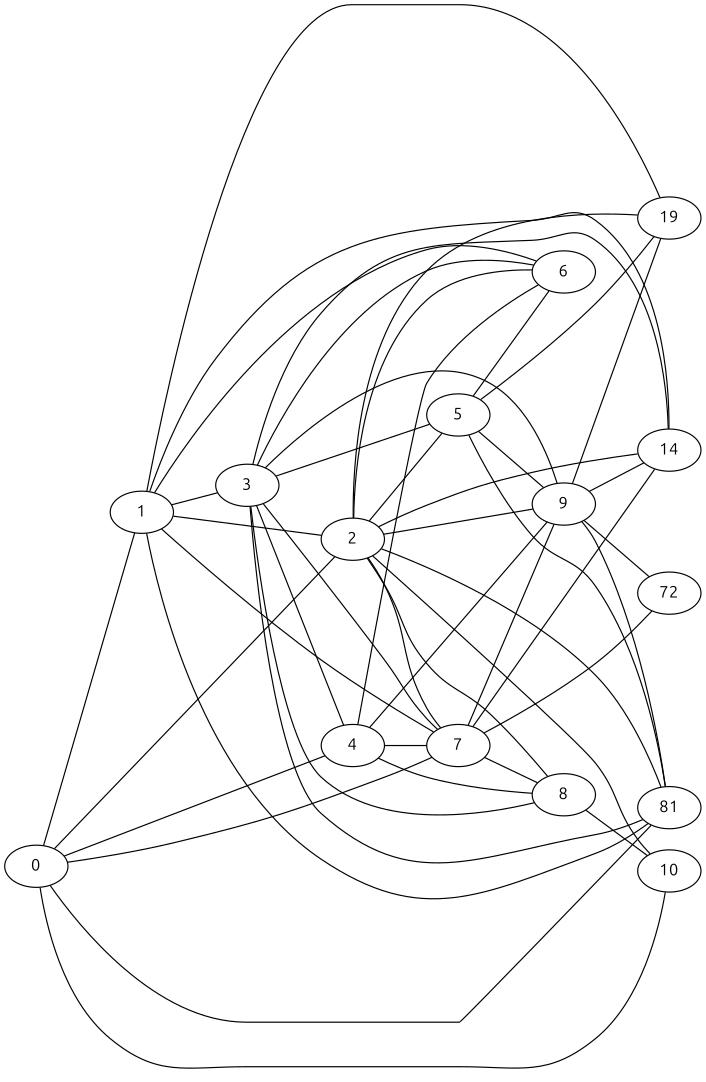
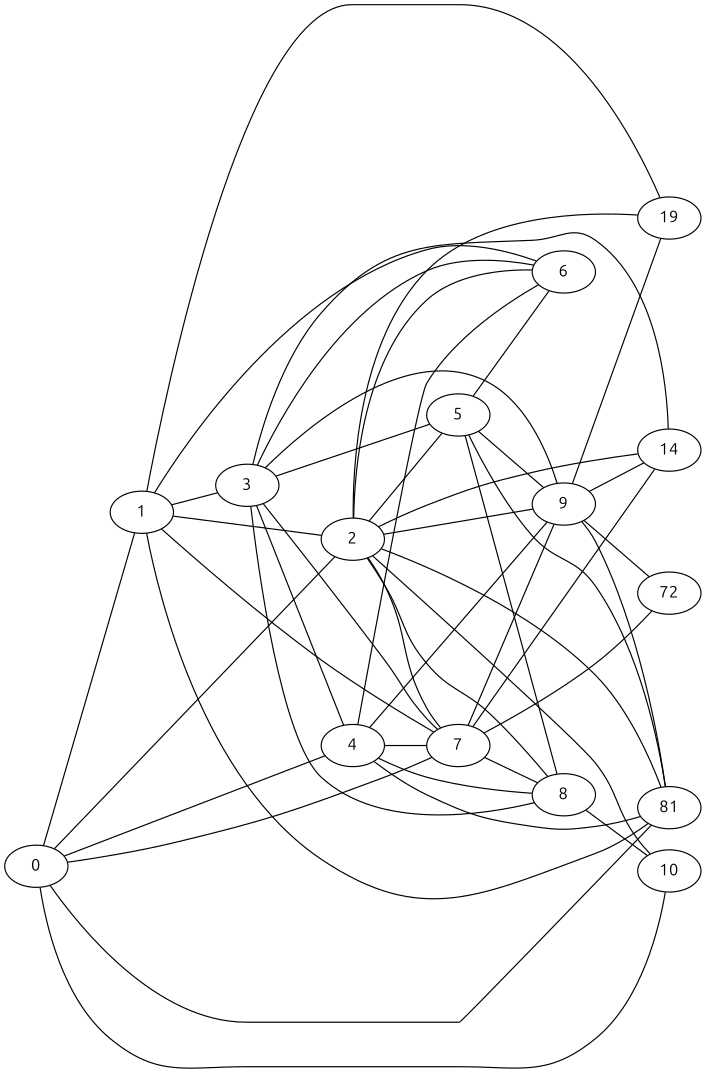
edge "1" -> "14": removed
edge "5" -> "19": now "5" -> "8"
edge "3" -> "81": now "4" -> "81"
